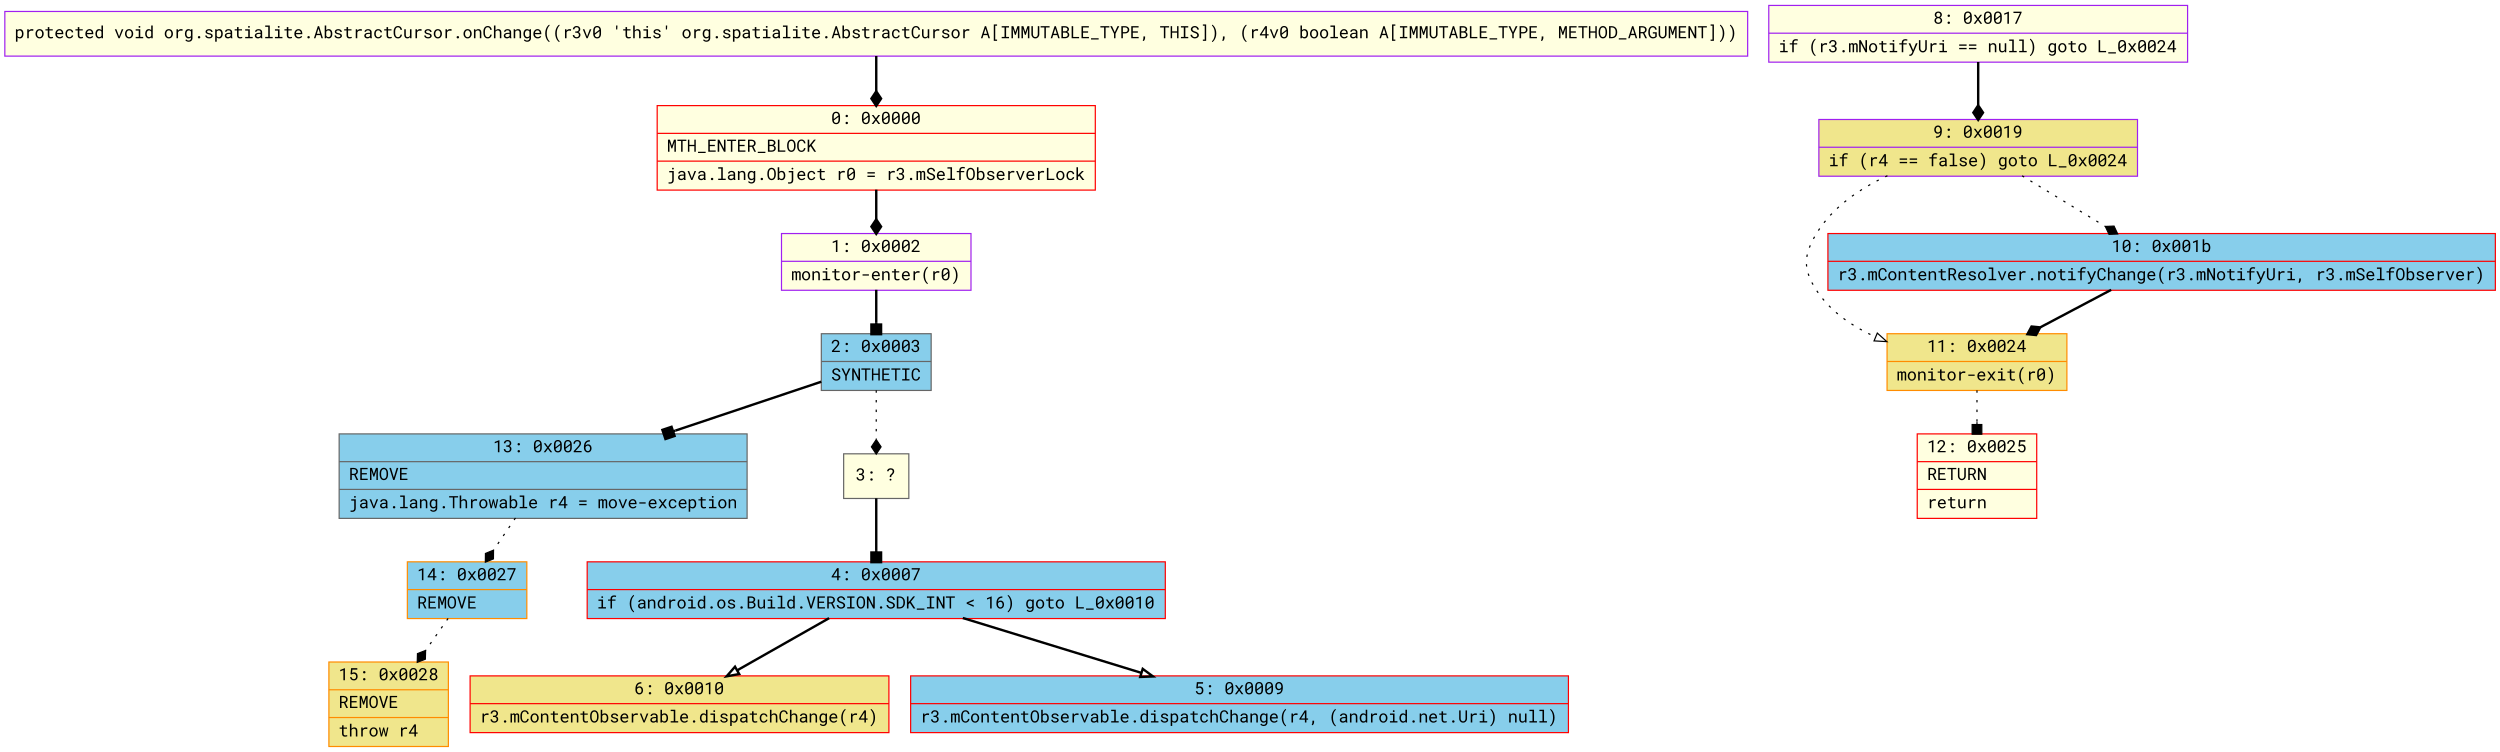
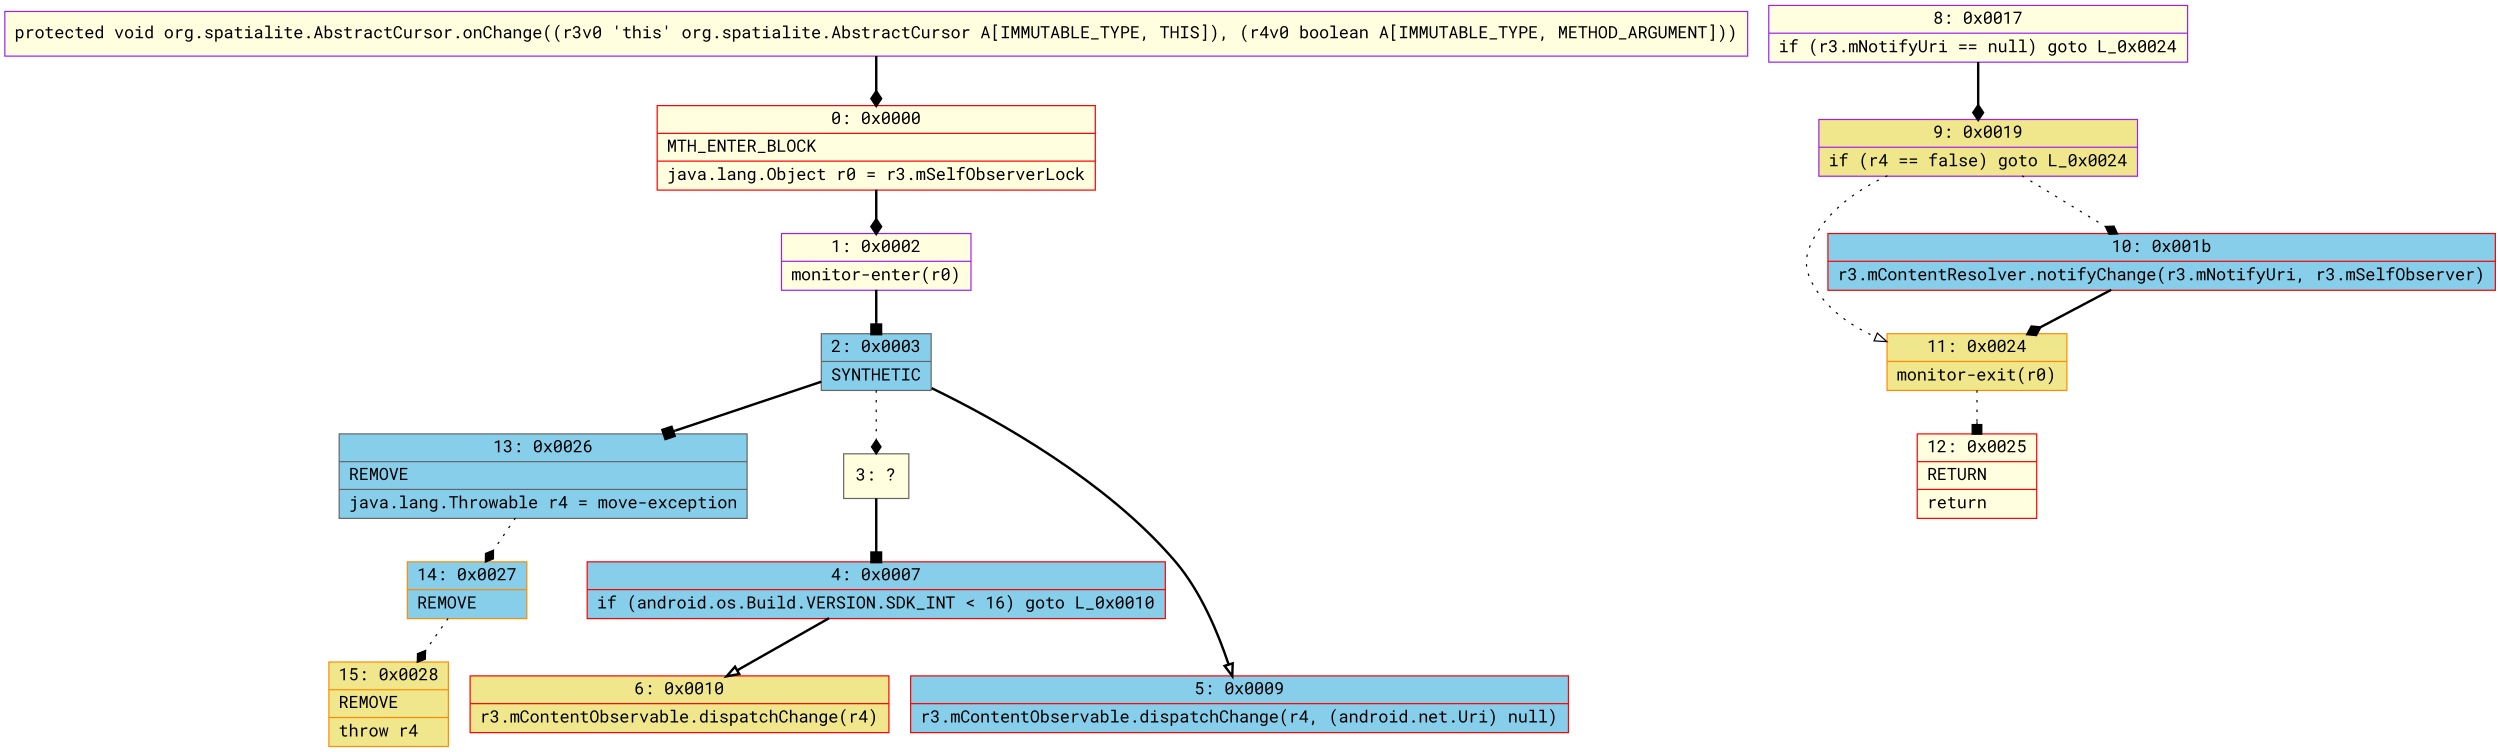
edge "4: 0x0007" -> "5: 0x0009": now "2: 0x0003" -> "5: 0x0009"
